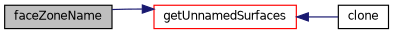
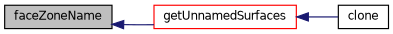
edge "faceZoneName" -> "getUnnamedSurfaces": reversed
